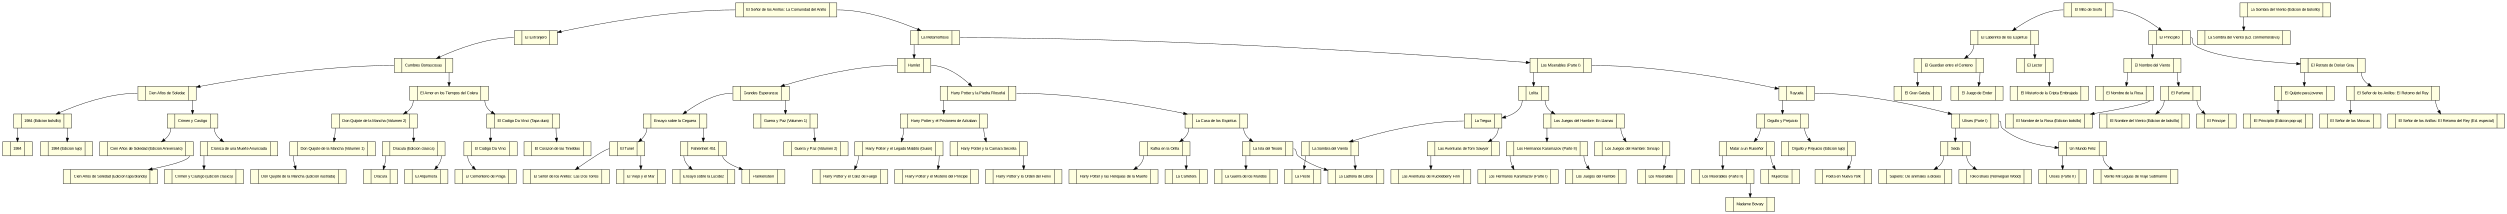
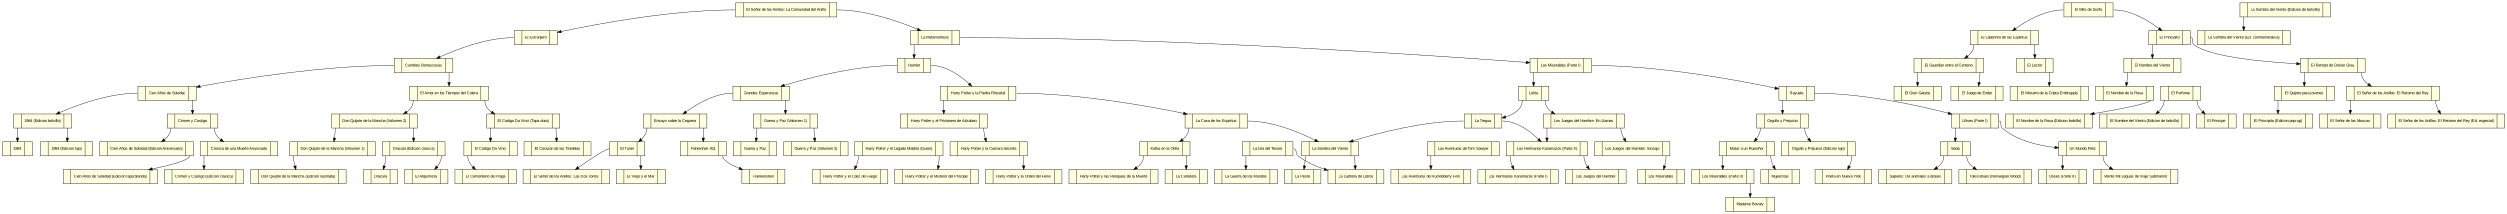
edge "El Nombre del Viento" -> "El Perfume": removed
edge "Harry Potter y el Prisionero de Azkaban" -> "Harry Potter y el Legado Maldito (Guion)": removed
edge "La Casa de los Espiritus" -> "La Isla del Tesoro": now "La Casa de los Espiritus" -> "La Sombra del Viento"
edge "La Tregua" -> "Las Aventuras de Tom Sawyer": now "La Tregua" -> "Los Hermanos Karamazov (Parte II)"
node "Guerra y Paz": added
node "Ensayo sobre la Lucidez": removed
